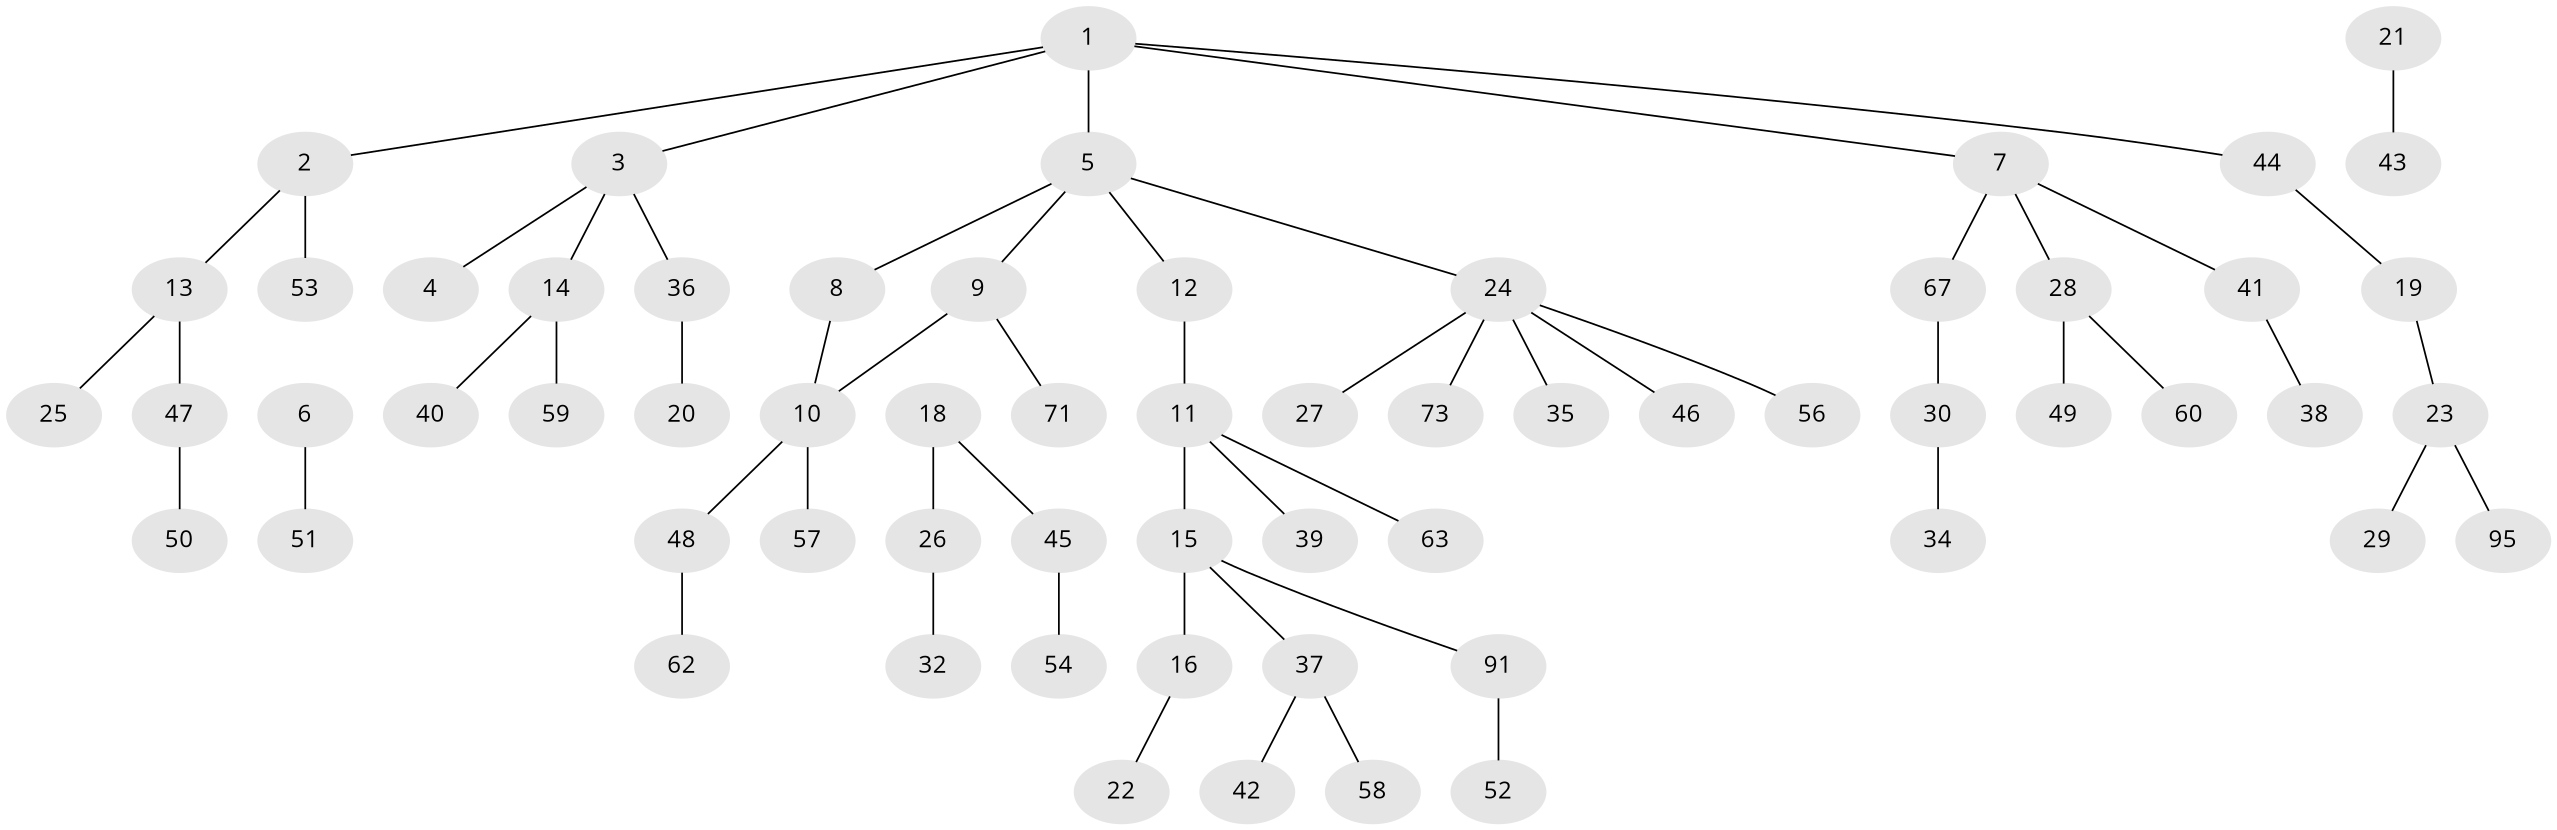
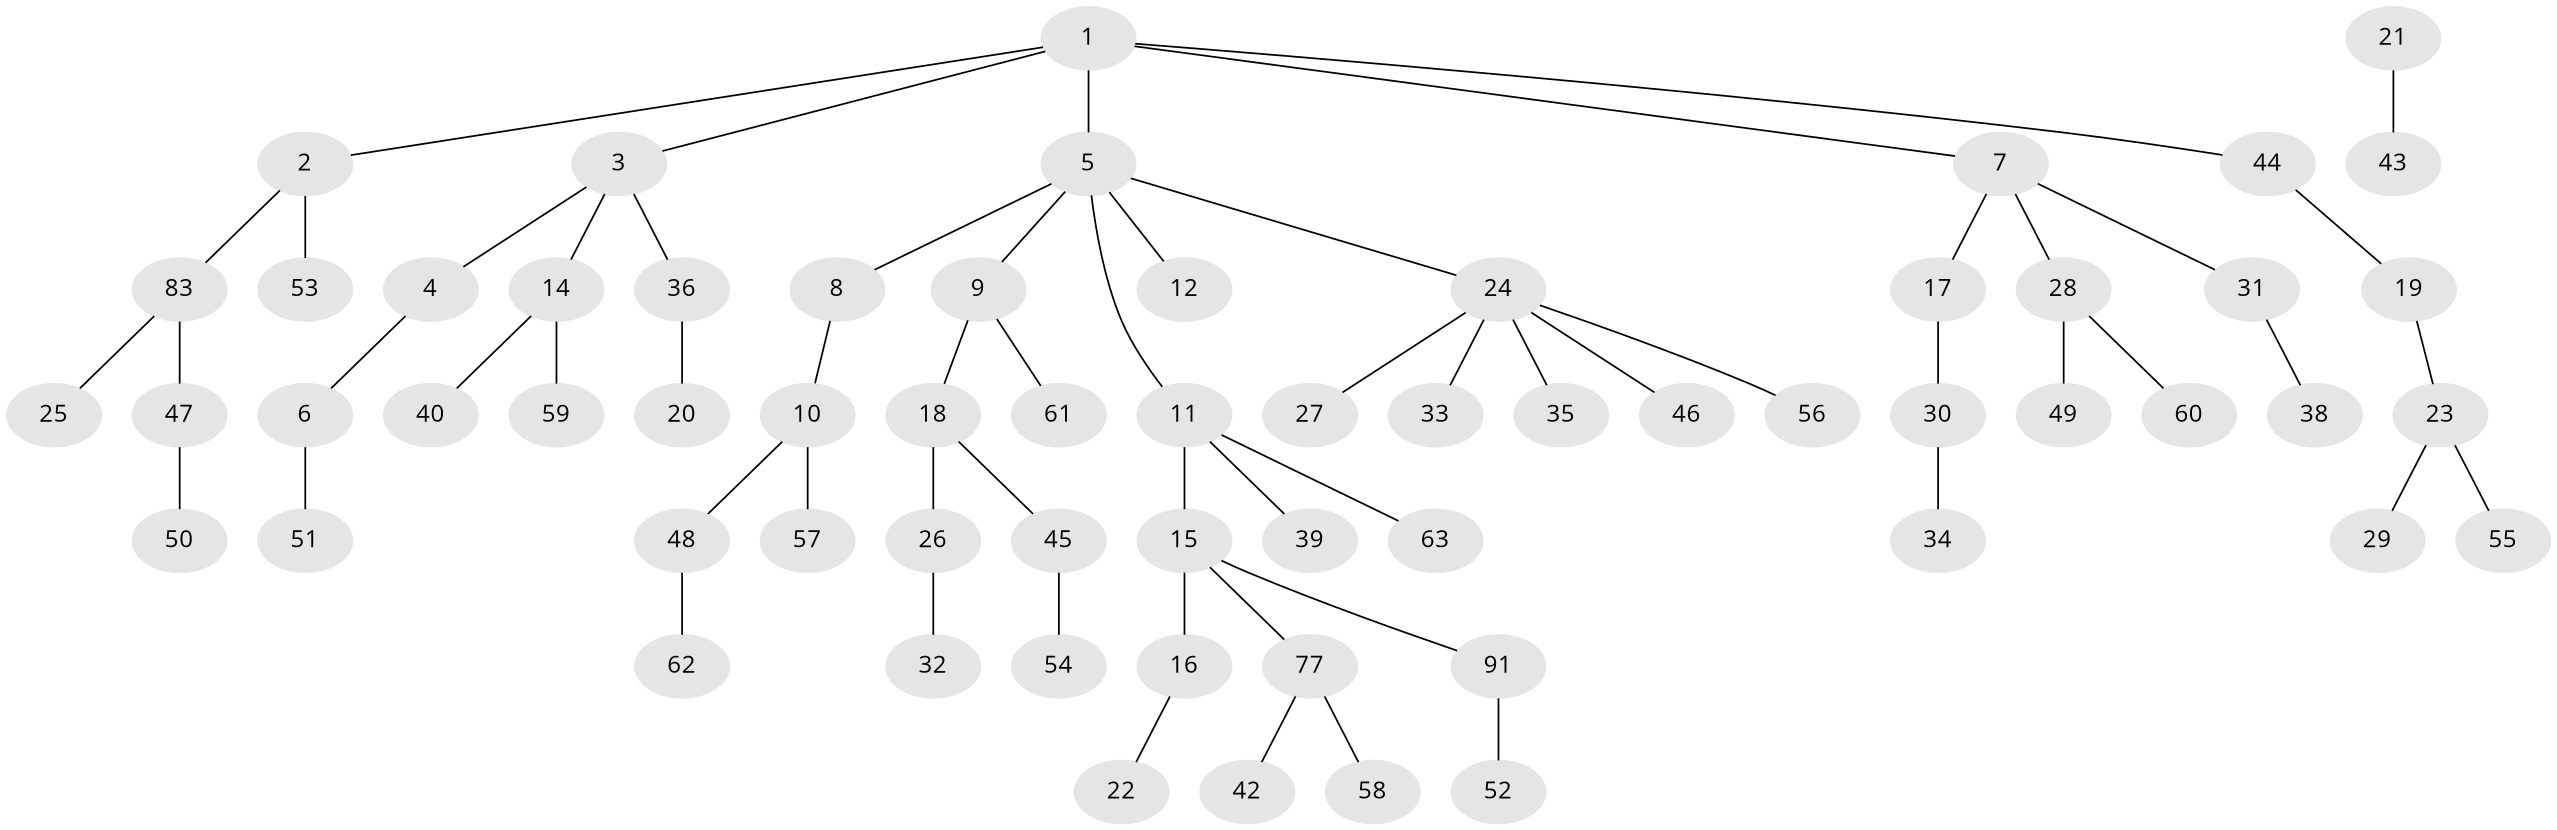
node "13": label "13" -> "83"
node "67": label "67" -> "17"
node "41": label "41" -> "31"
edge "4" -- "6": added
edge "9" -- "10": now "9" -- "18"
edge "12" -- "11": now "5" -- "11"
node "71": label "71" -> "61"
node "73": label "73" -> "33"
node "95": label "95" -> "55"
node "37": label "37" -> "77"
